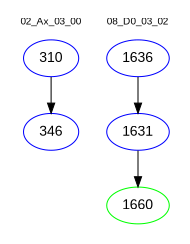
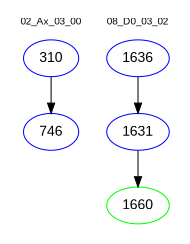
node "346": label "346" -> "746"
